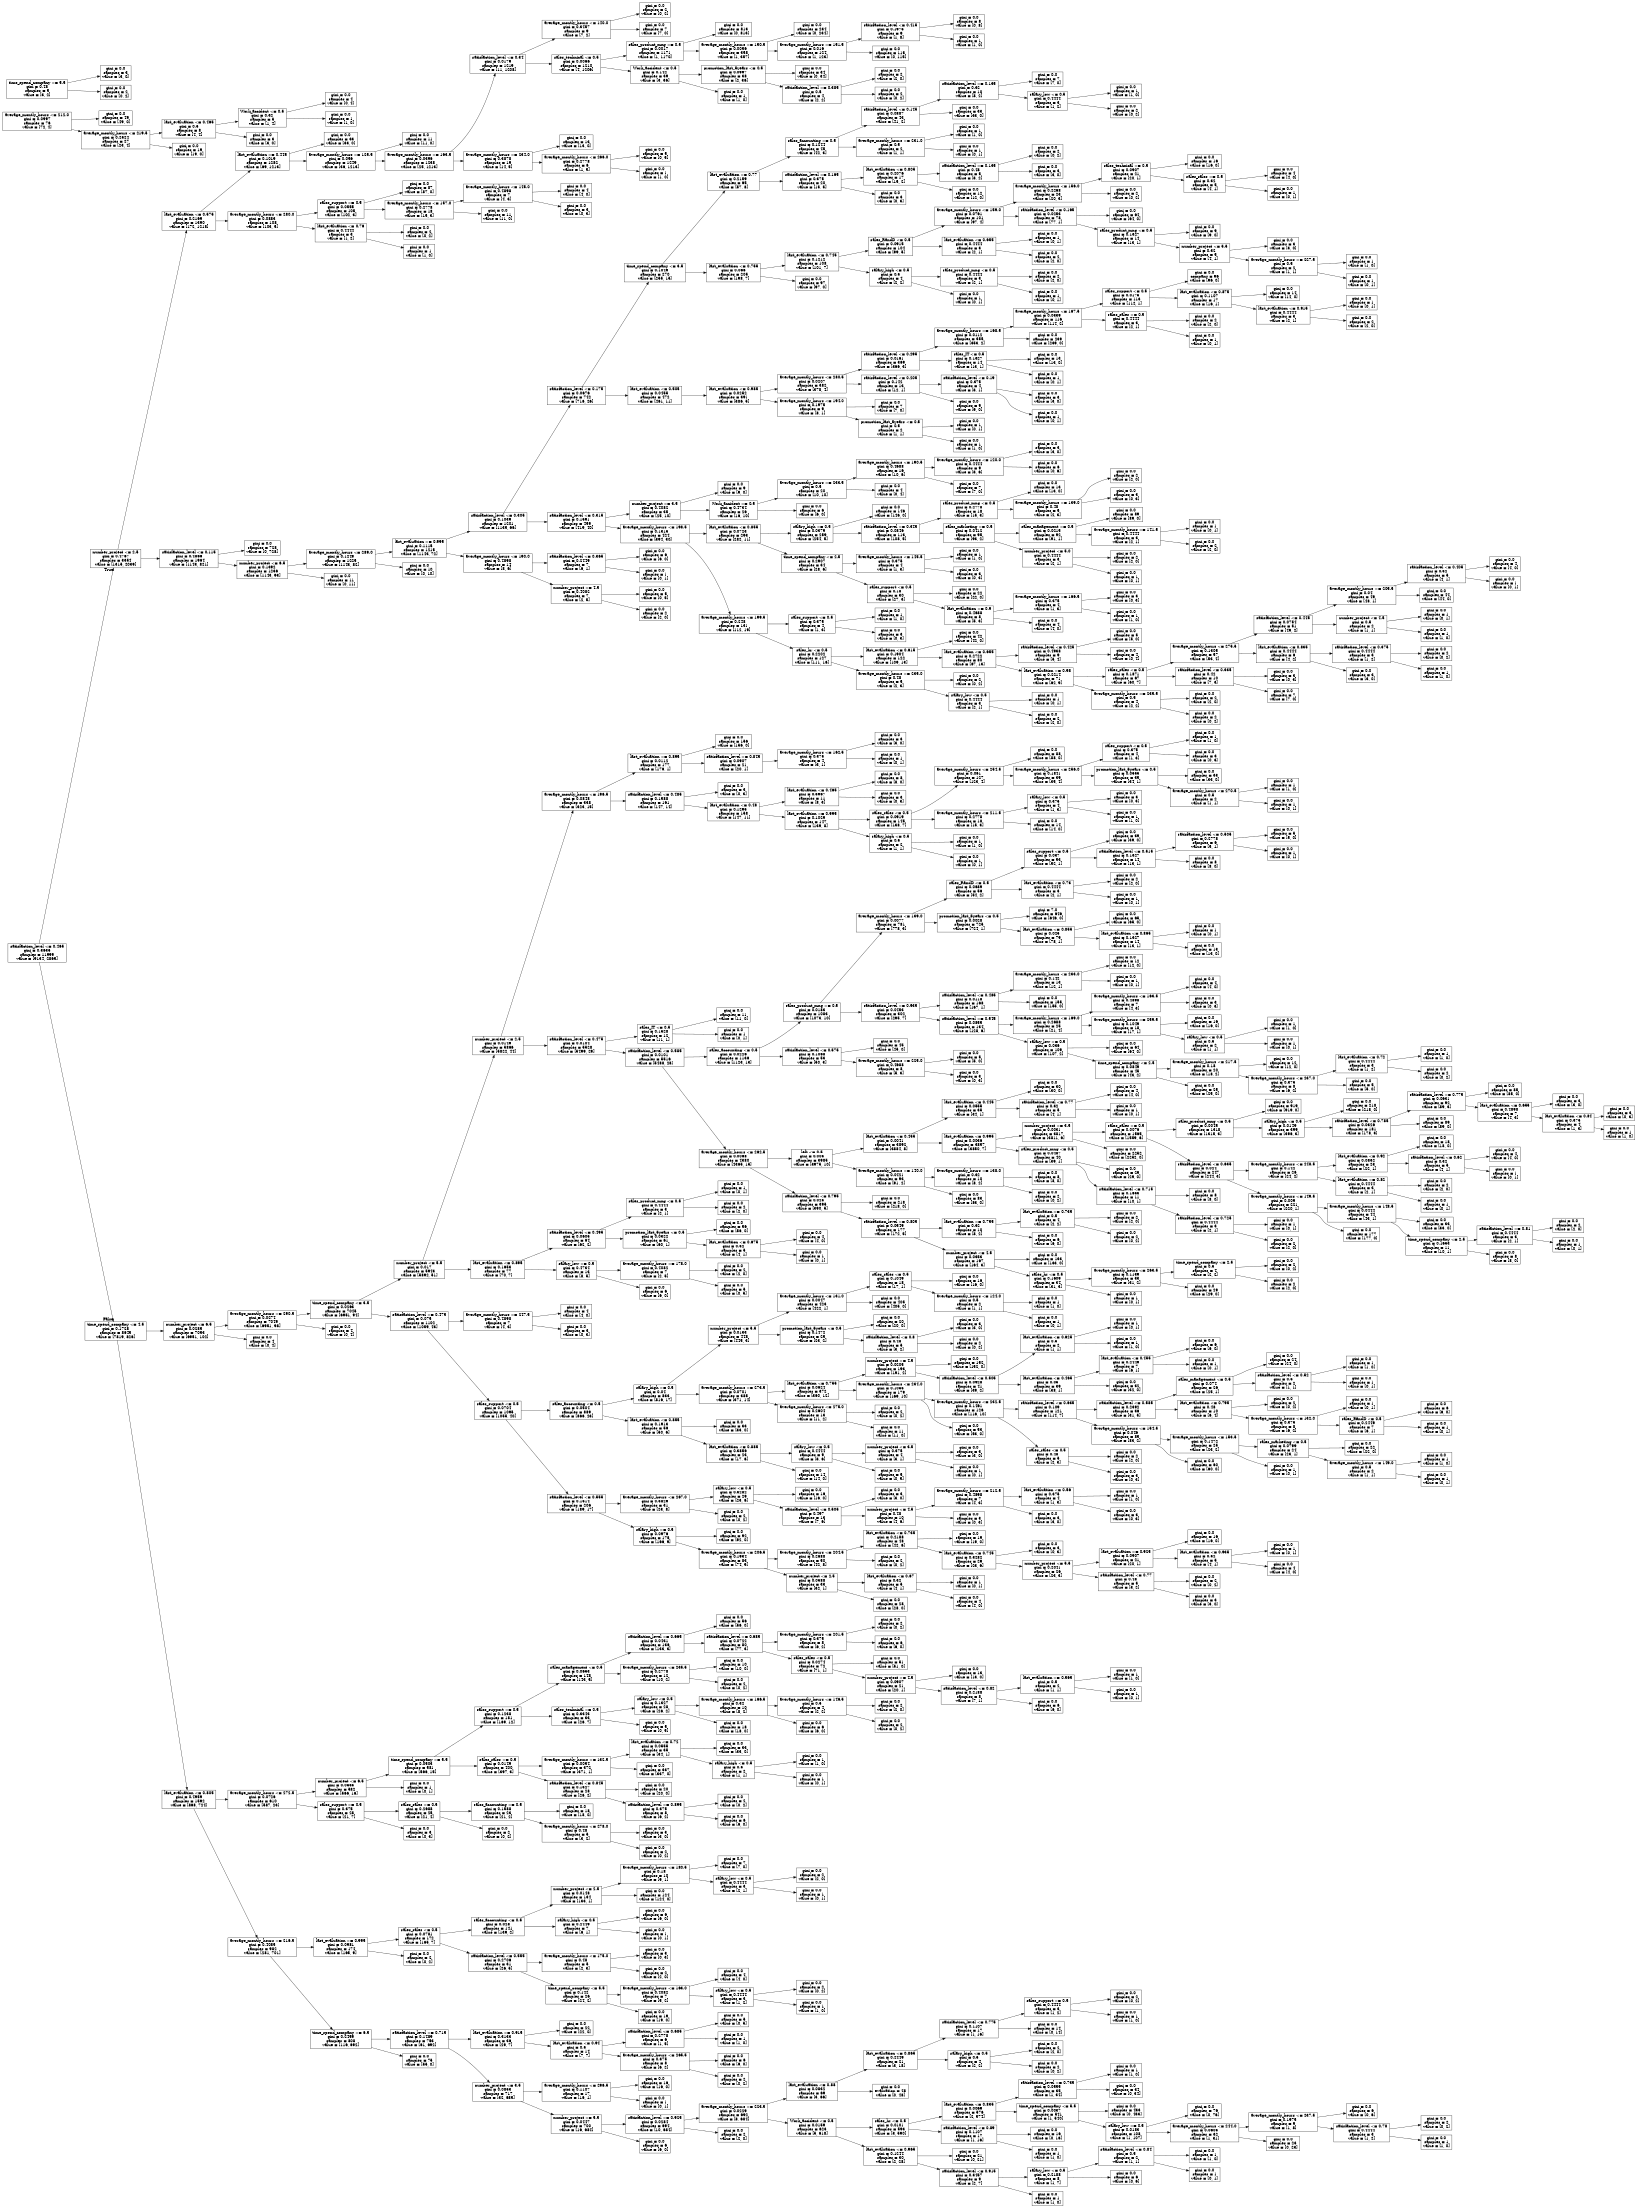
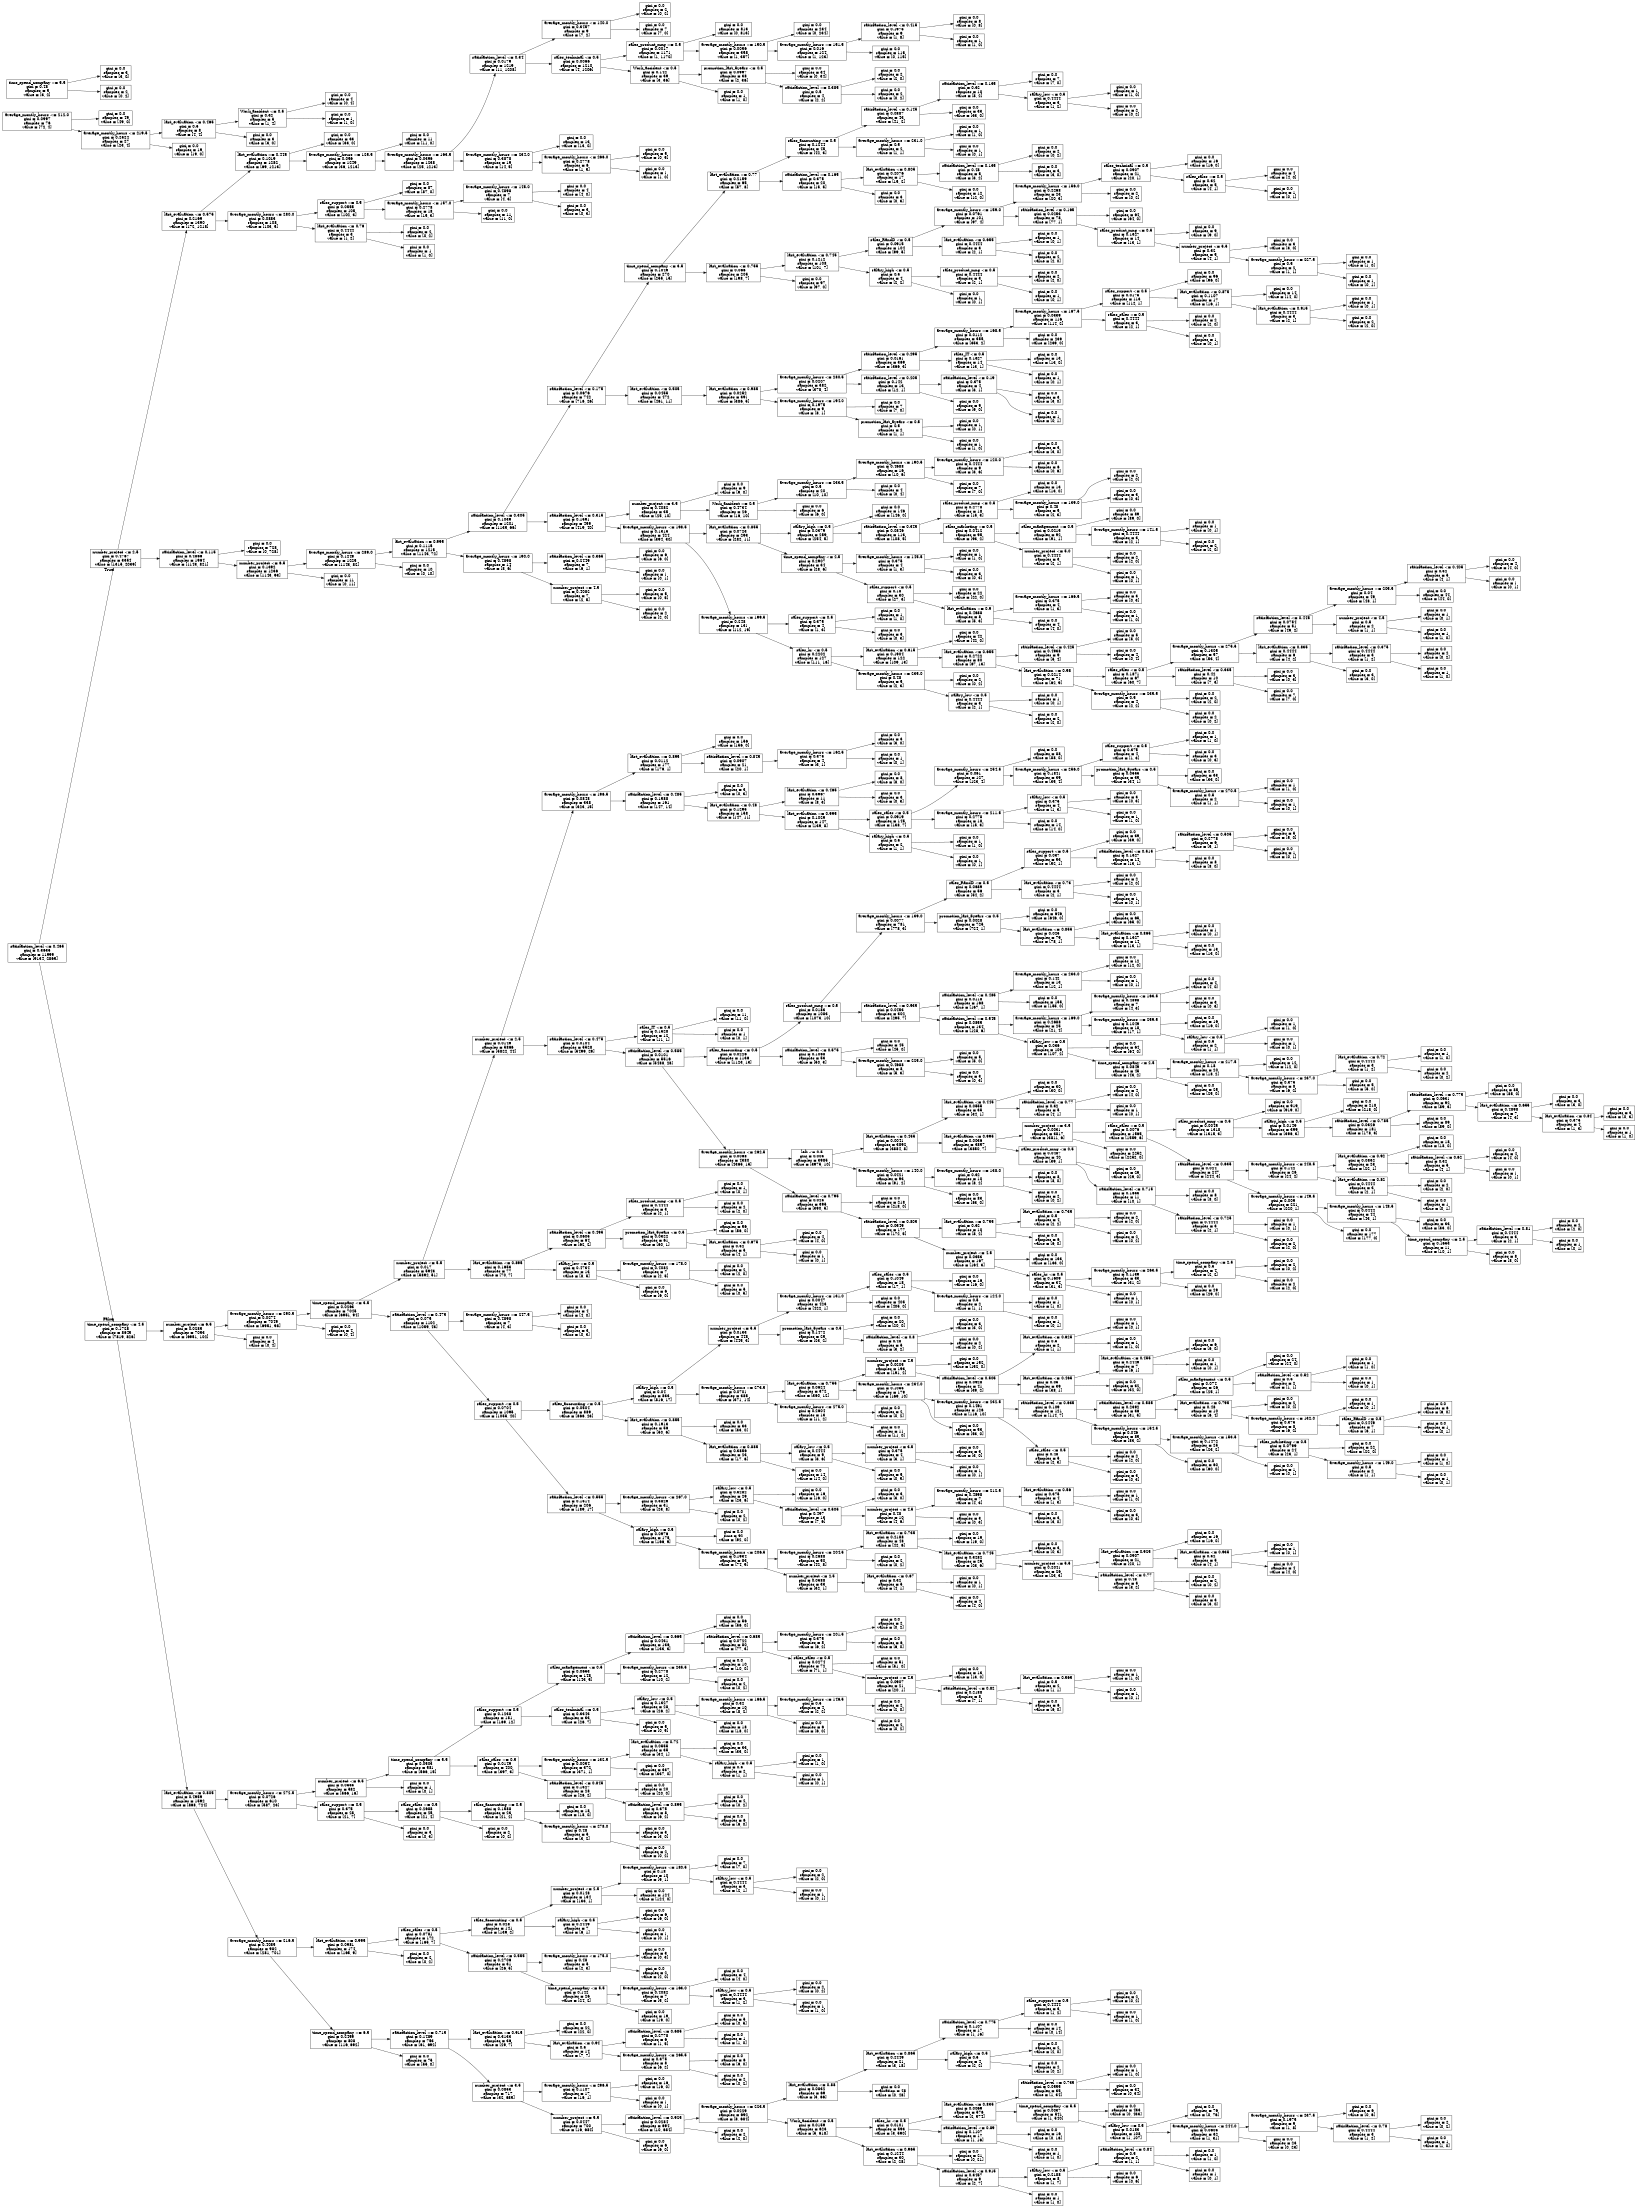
node "gini = 0.0 company = 96 value = [96, 0]": label "gini = 0.0 company = 96 value = [96, 0]" -> "gini = 0.0 samples = 96 value = [96, 0]"
node "gini = 7.0 samples = 646 value = [646, 0]": label "gini = 7.0 samples = 646 value = [646, 0]" -> "gini = 0.0 samples = 646 value = [646, 0]"
node "gini = 0.0 samples = 92 value = [92, 0]": label "gini = 0.0 samples = 92 value = [92, 0]" -> "gini = 0.0 time = 92 value = [92, 0]"
node "gini = 0.0 samples = 28 value = [28, 0]": removed
